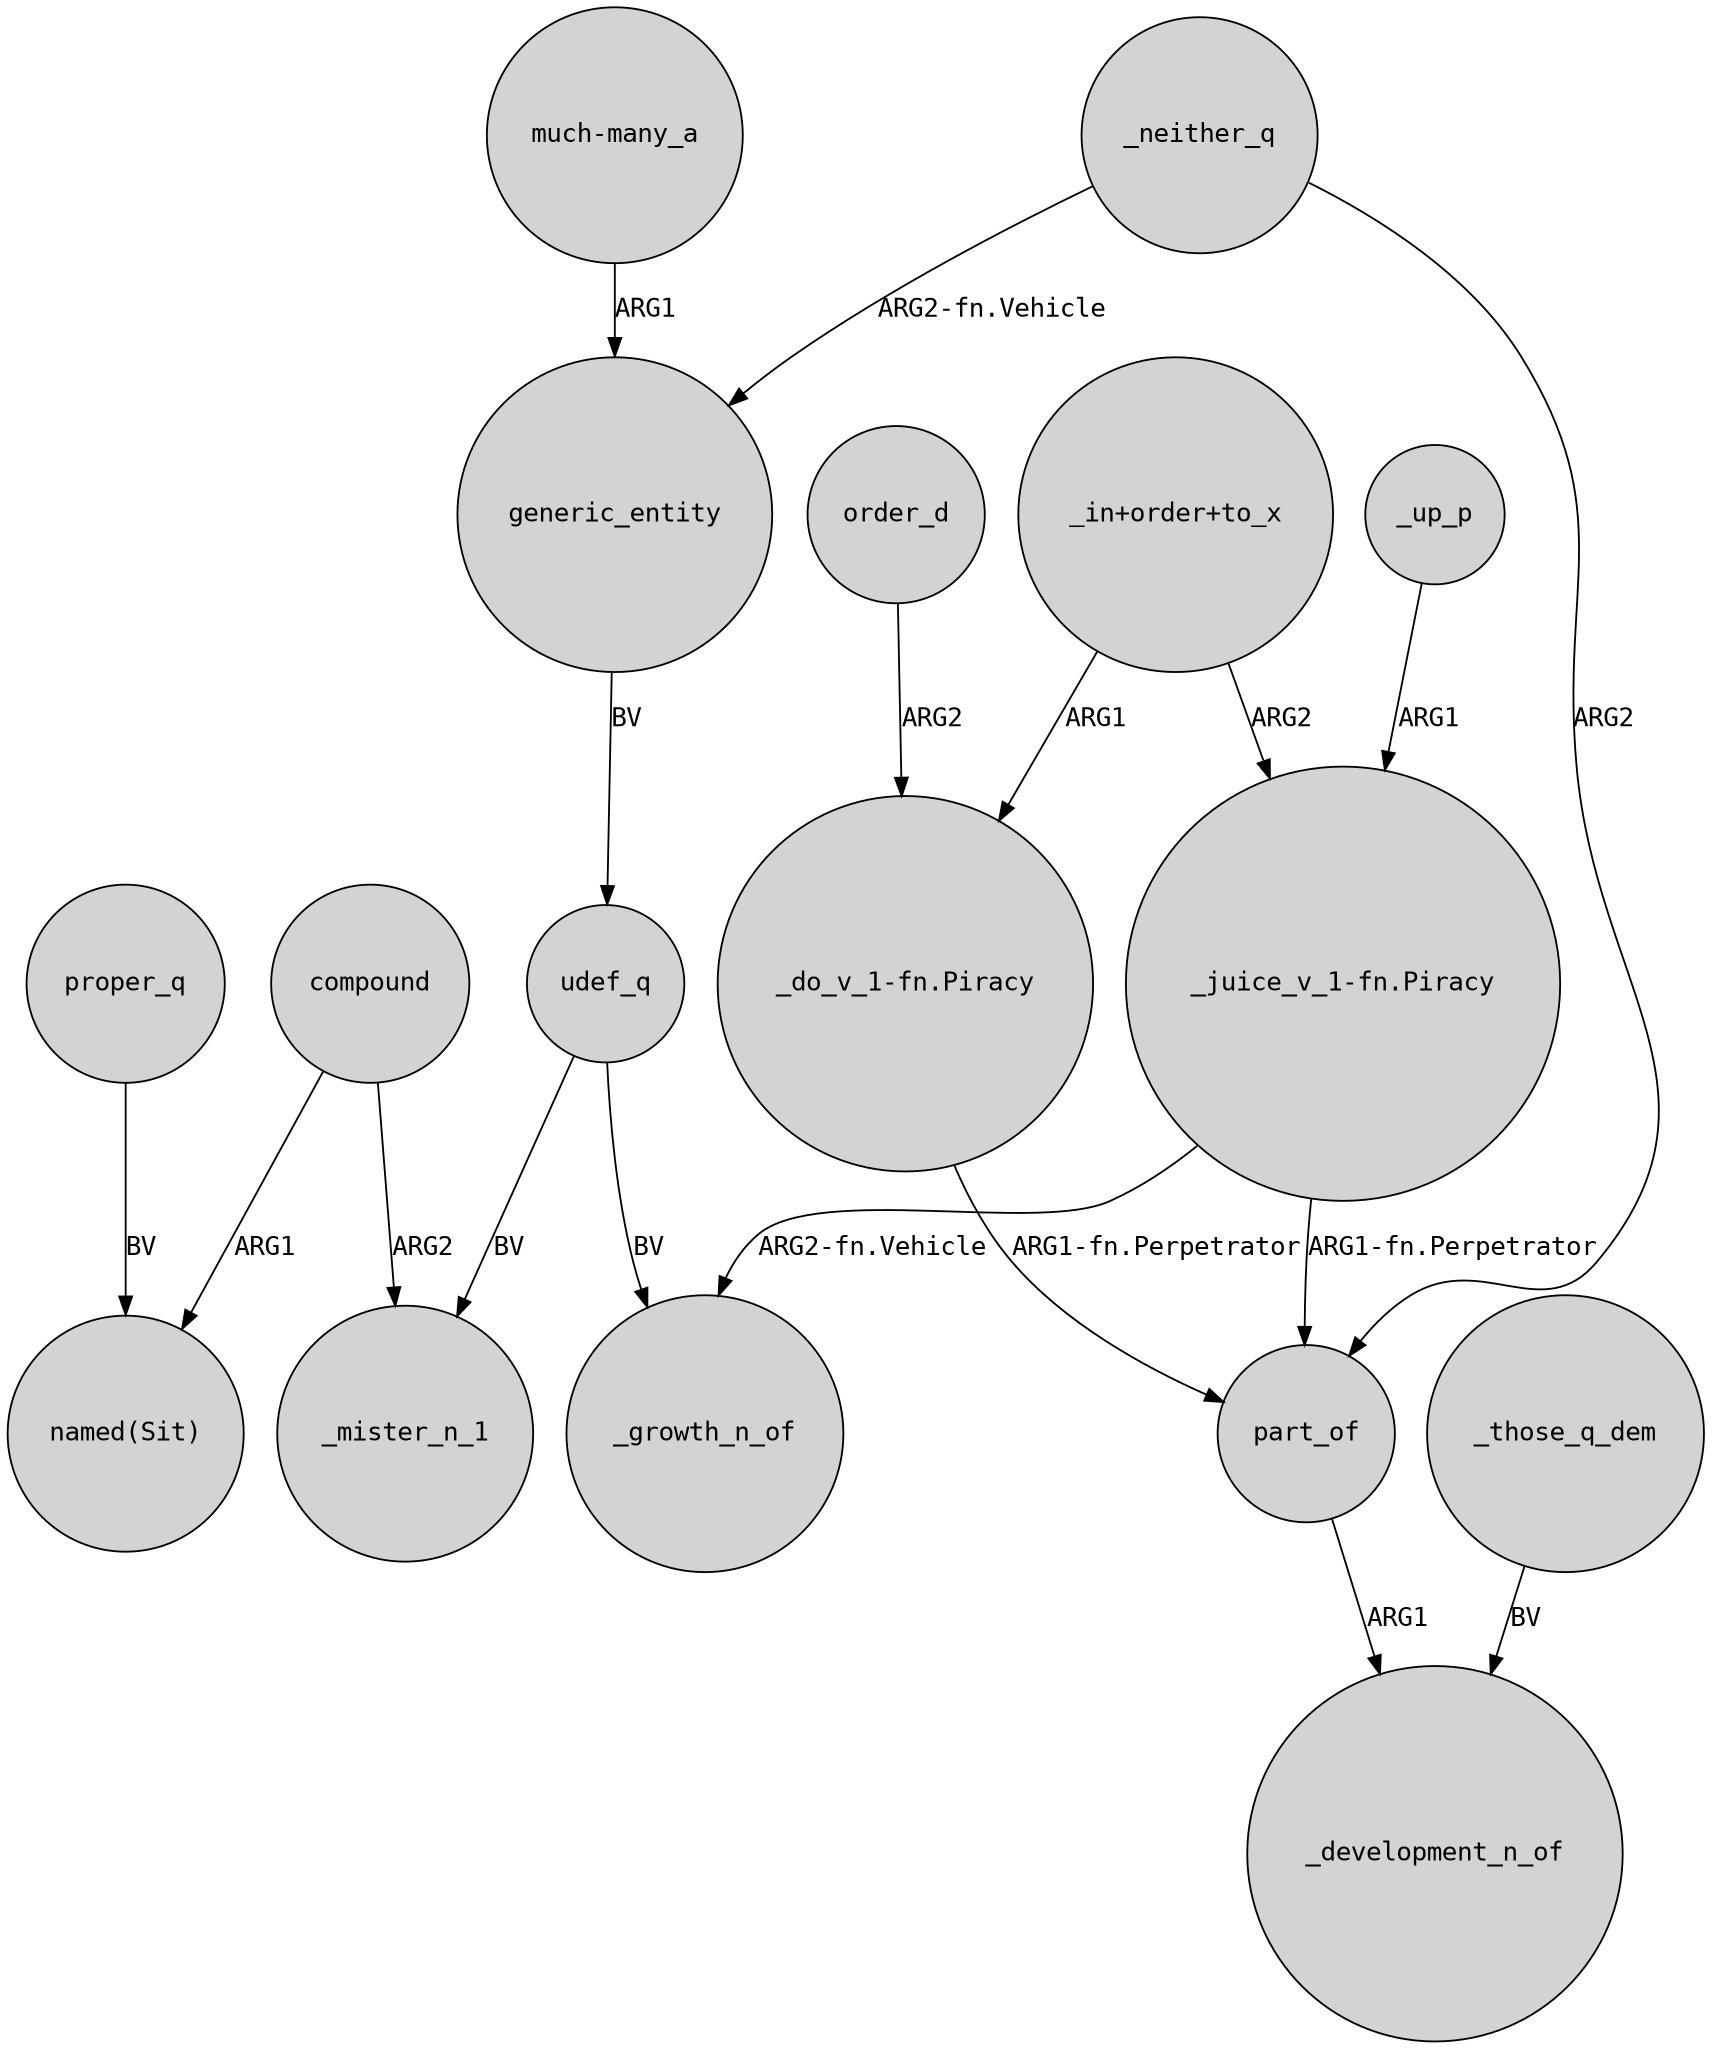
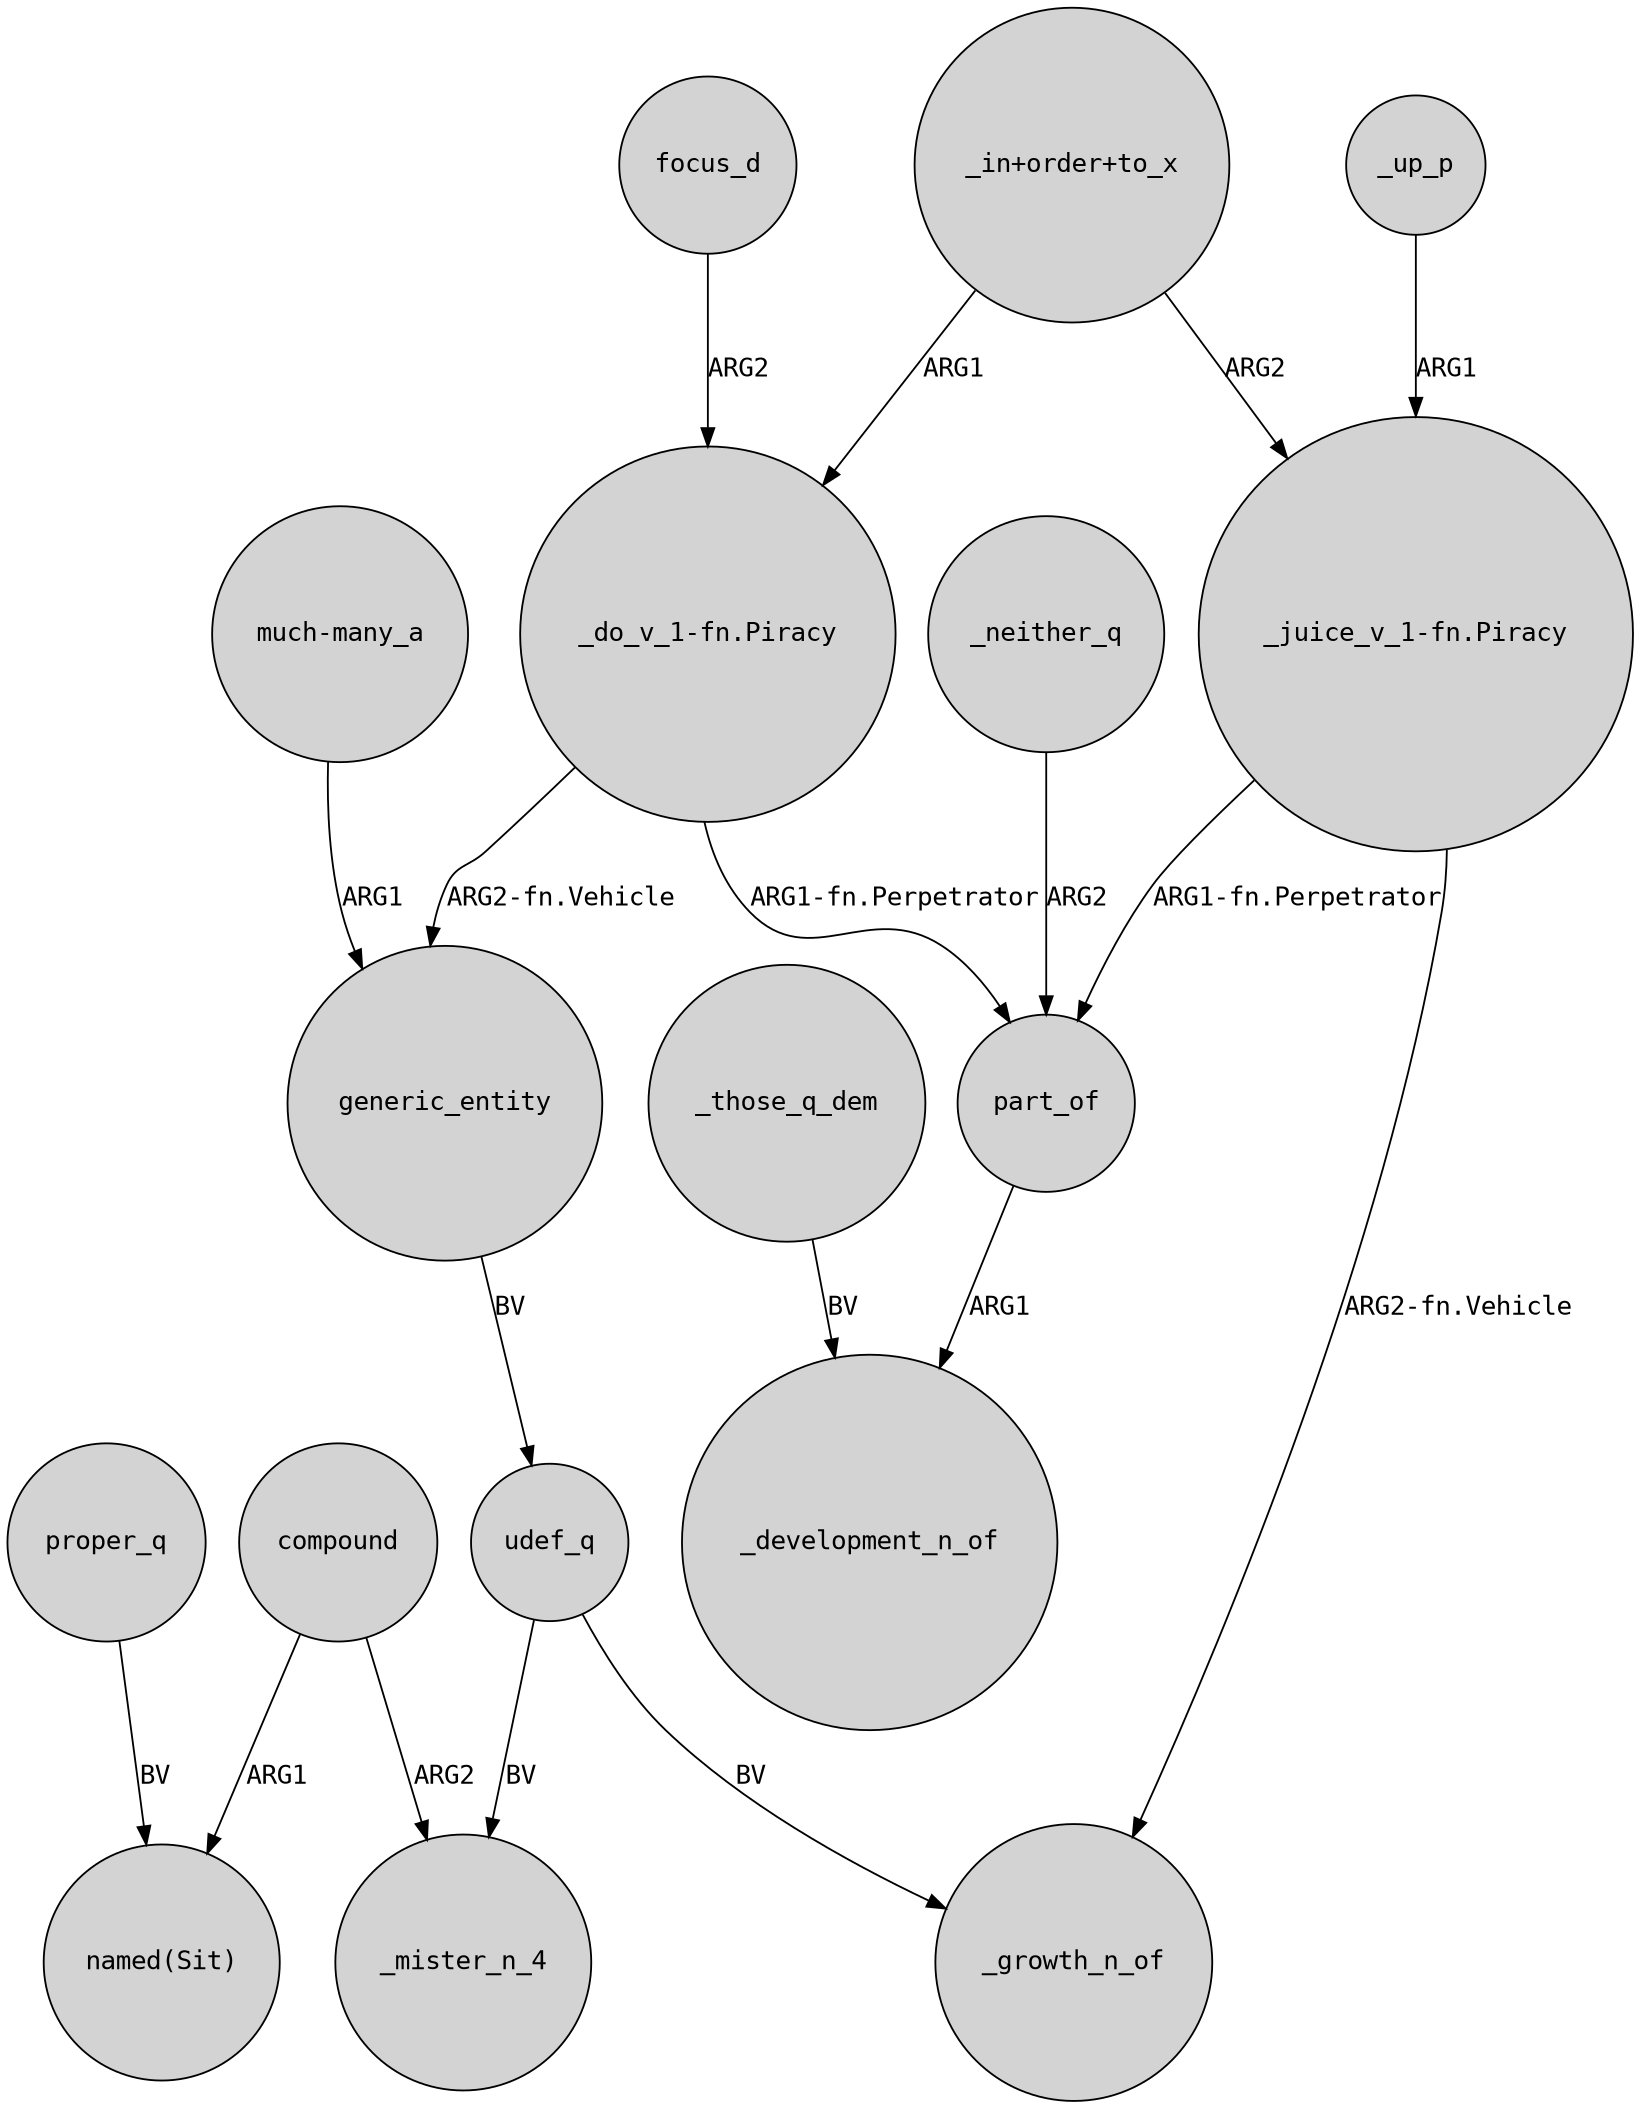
edge "_neither_q" -> "generic_entity": now "_do_v_1-fn.Piracy" -> "generic_entity"
node "order_d": label "order_d" -> "focus_d"
node "_mister_n_1": label "_mister_n_1" -> "_mister_n_4"
